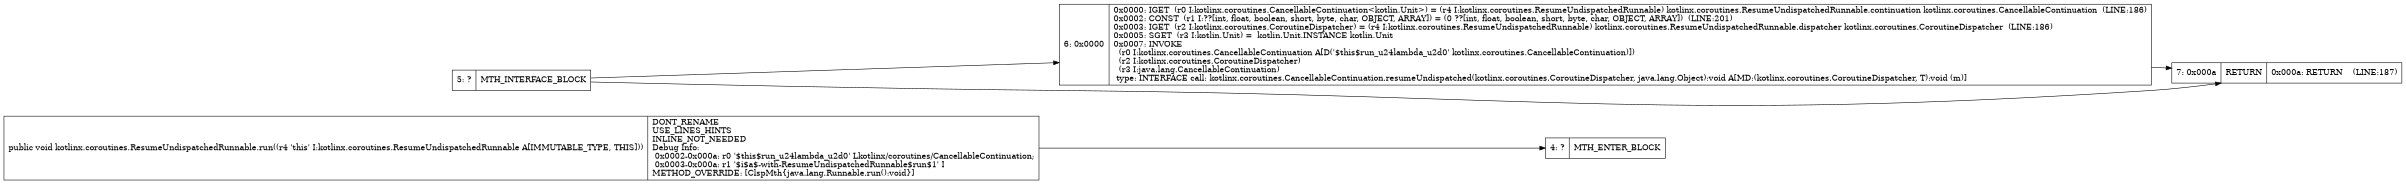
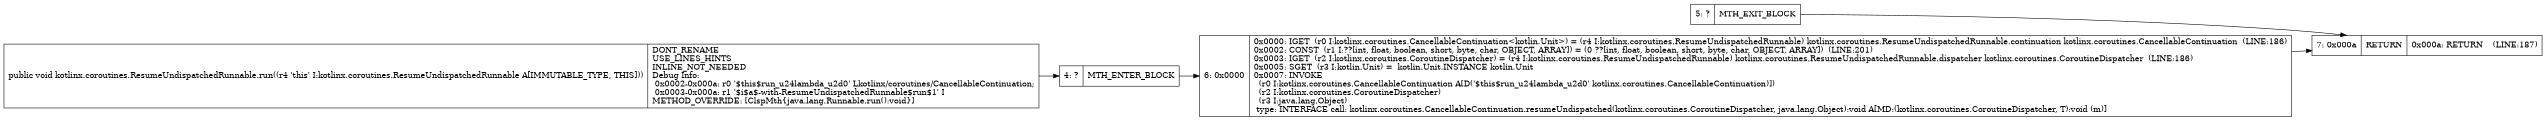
edge "5: ?" -> "6: 0x0000": now "4: ?" -> "6: 0x0000"
node "6: 0x0000": text "(r3 I:java.lang.CancellableContinuation)" -> "(r3 I:java.lang.Object)"
node "5: ?": text "MTH_INTERFACE_BLOCK" -> "MTH_EXIT_BLOCK"
